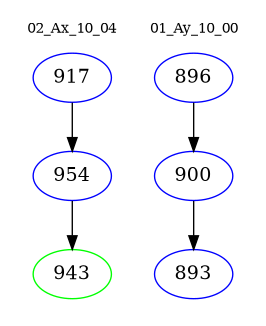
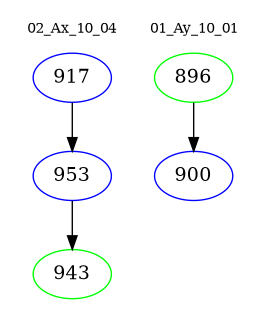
cluster "01_Ay_10_00": label "01_Ay_10_00" -> "01_Ay_10_01"
node "896": color blue -> green
node "954": label "954" -> "953"
node "893": removed
